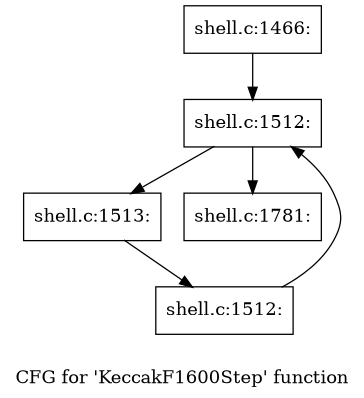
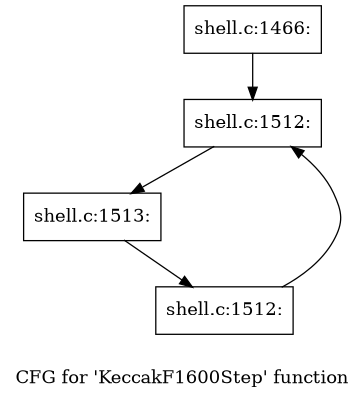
node "shell.c:1781:": removed
